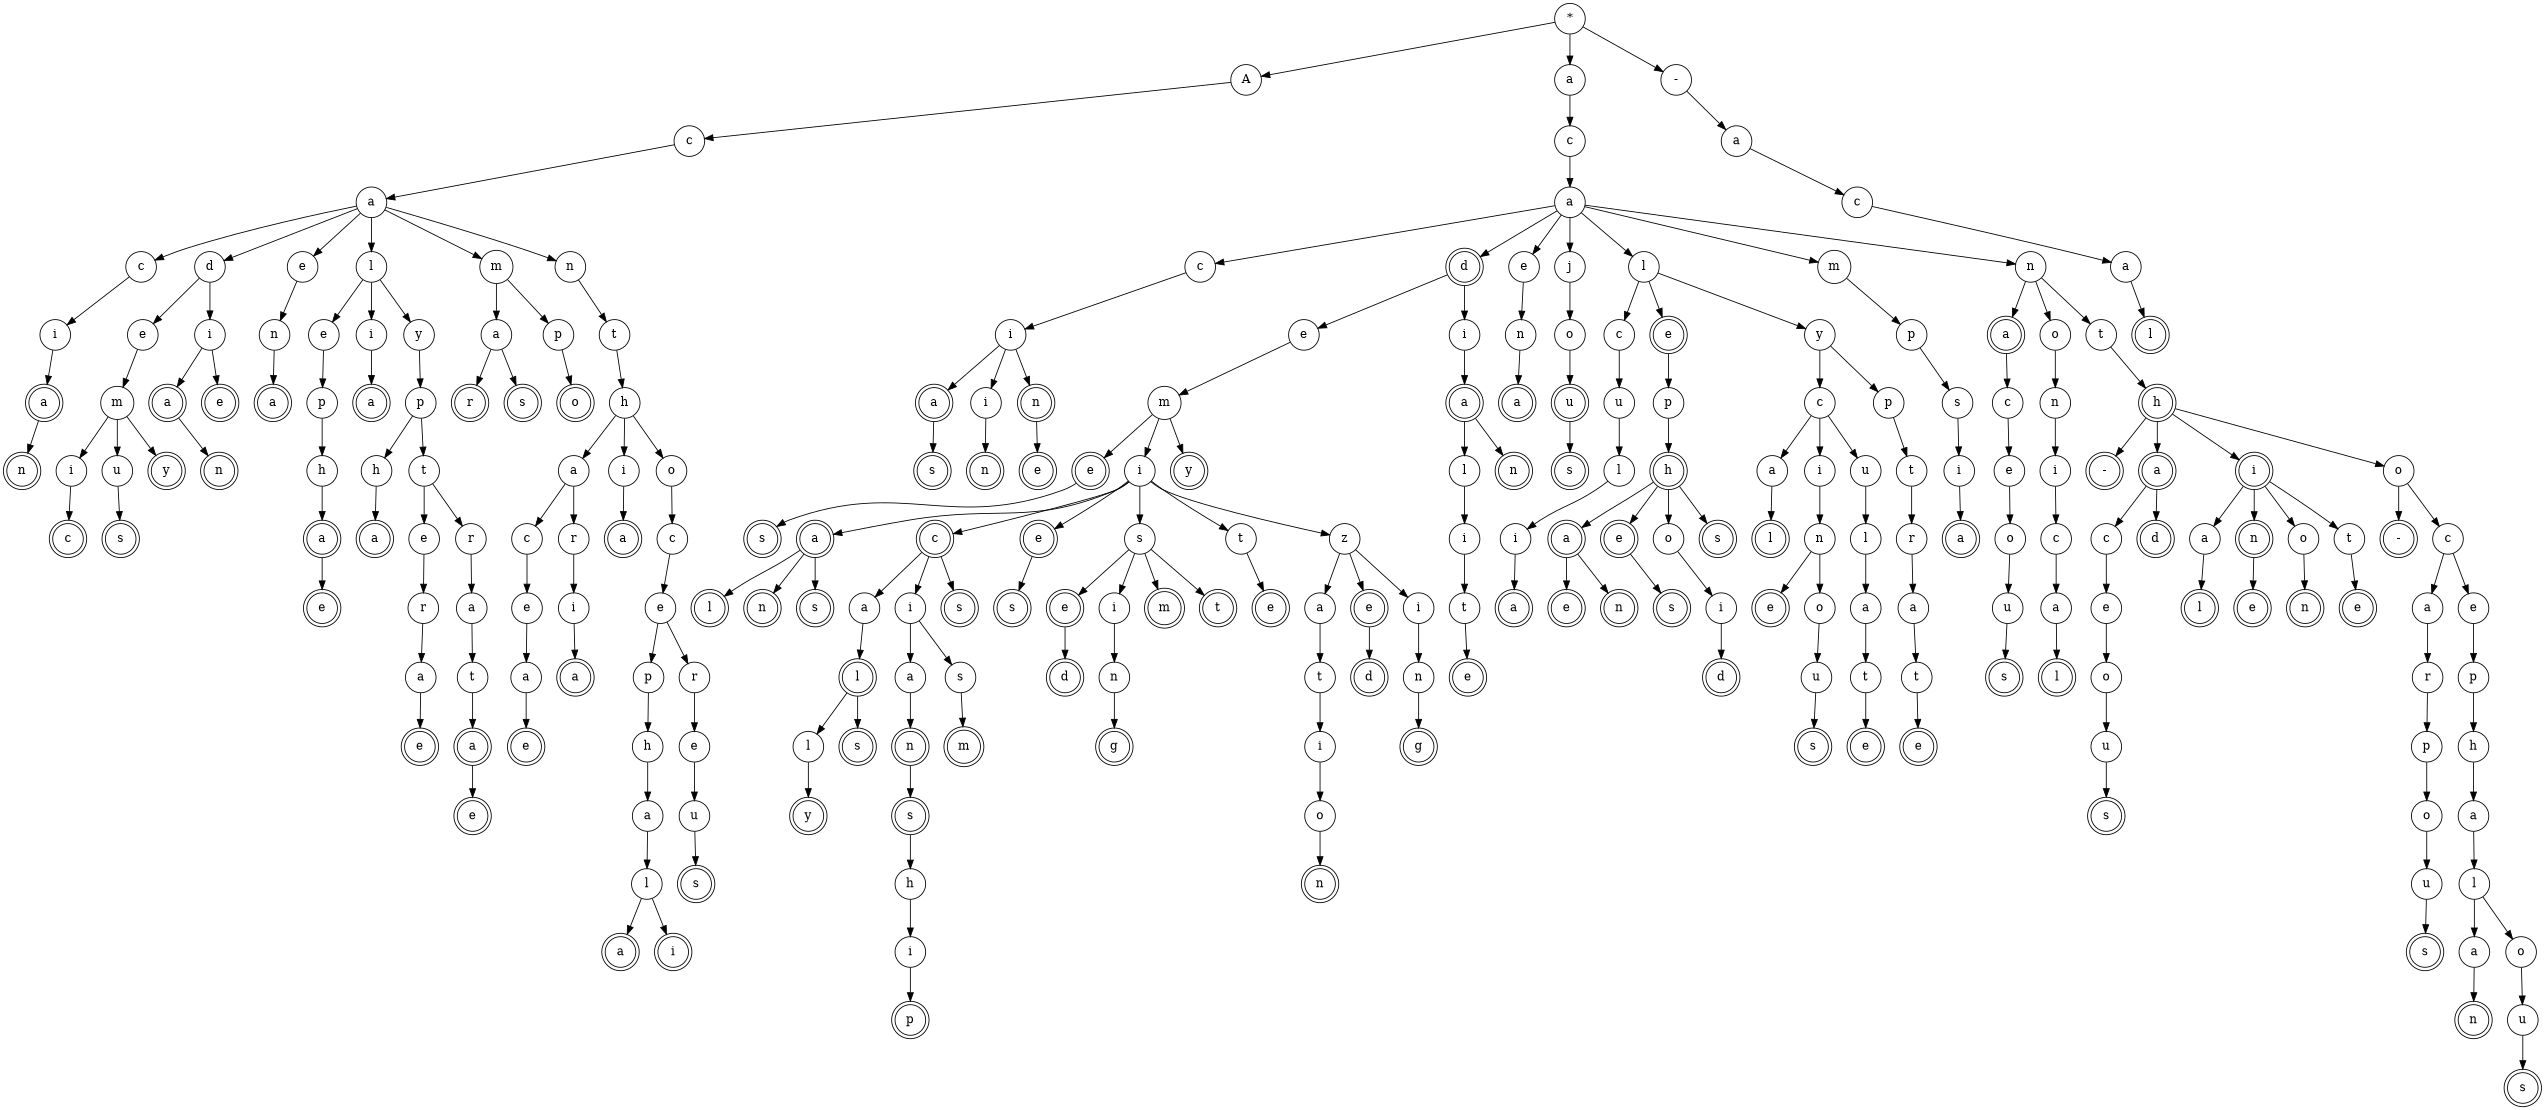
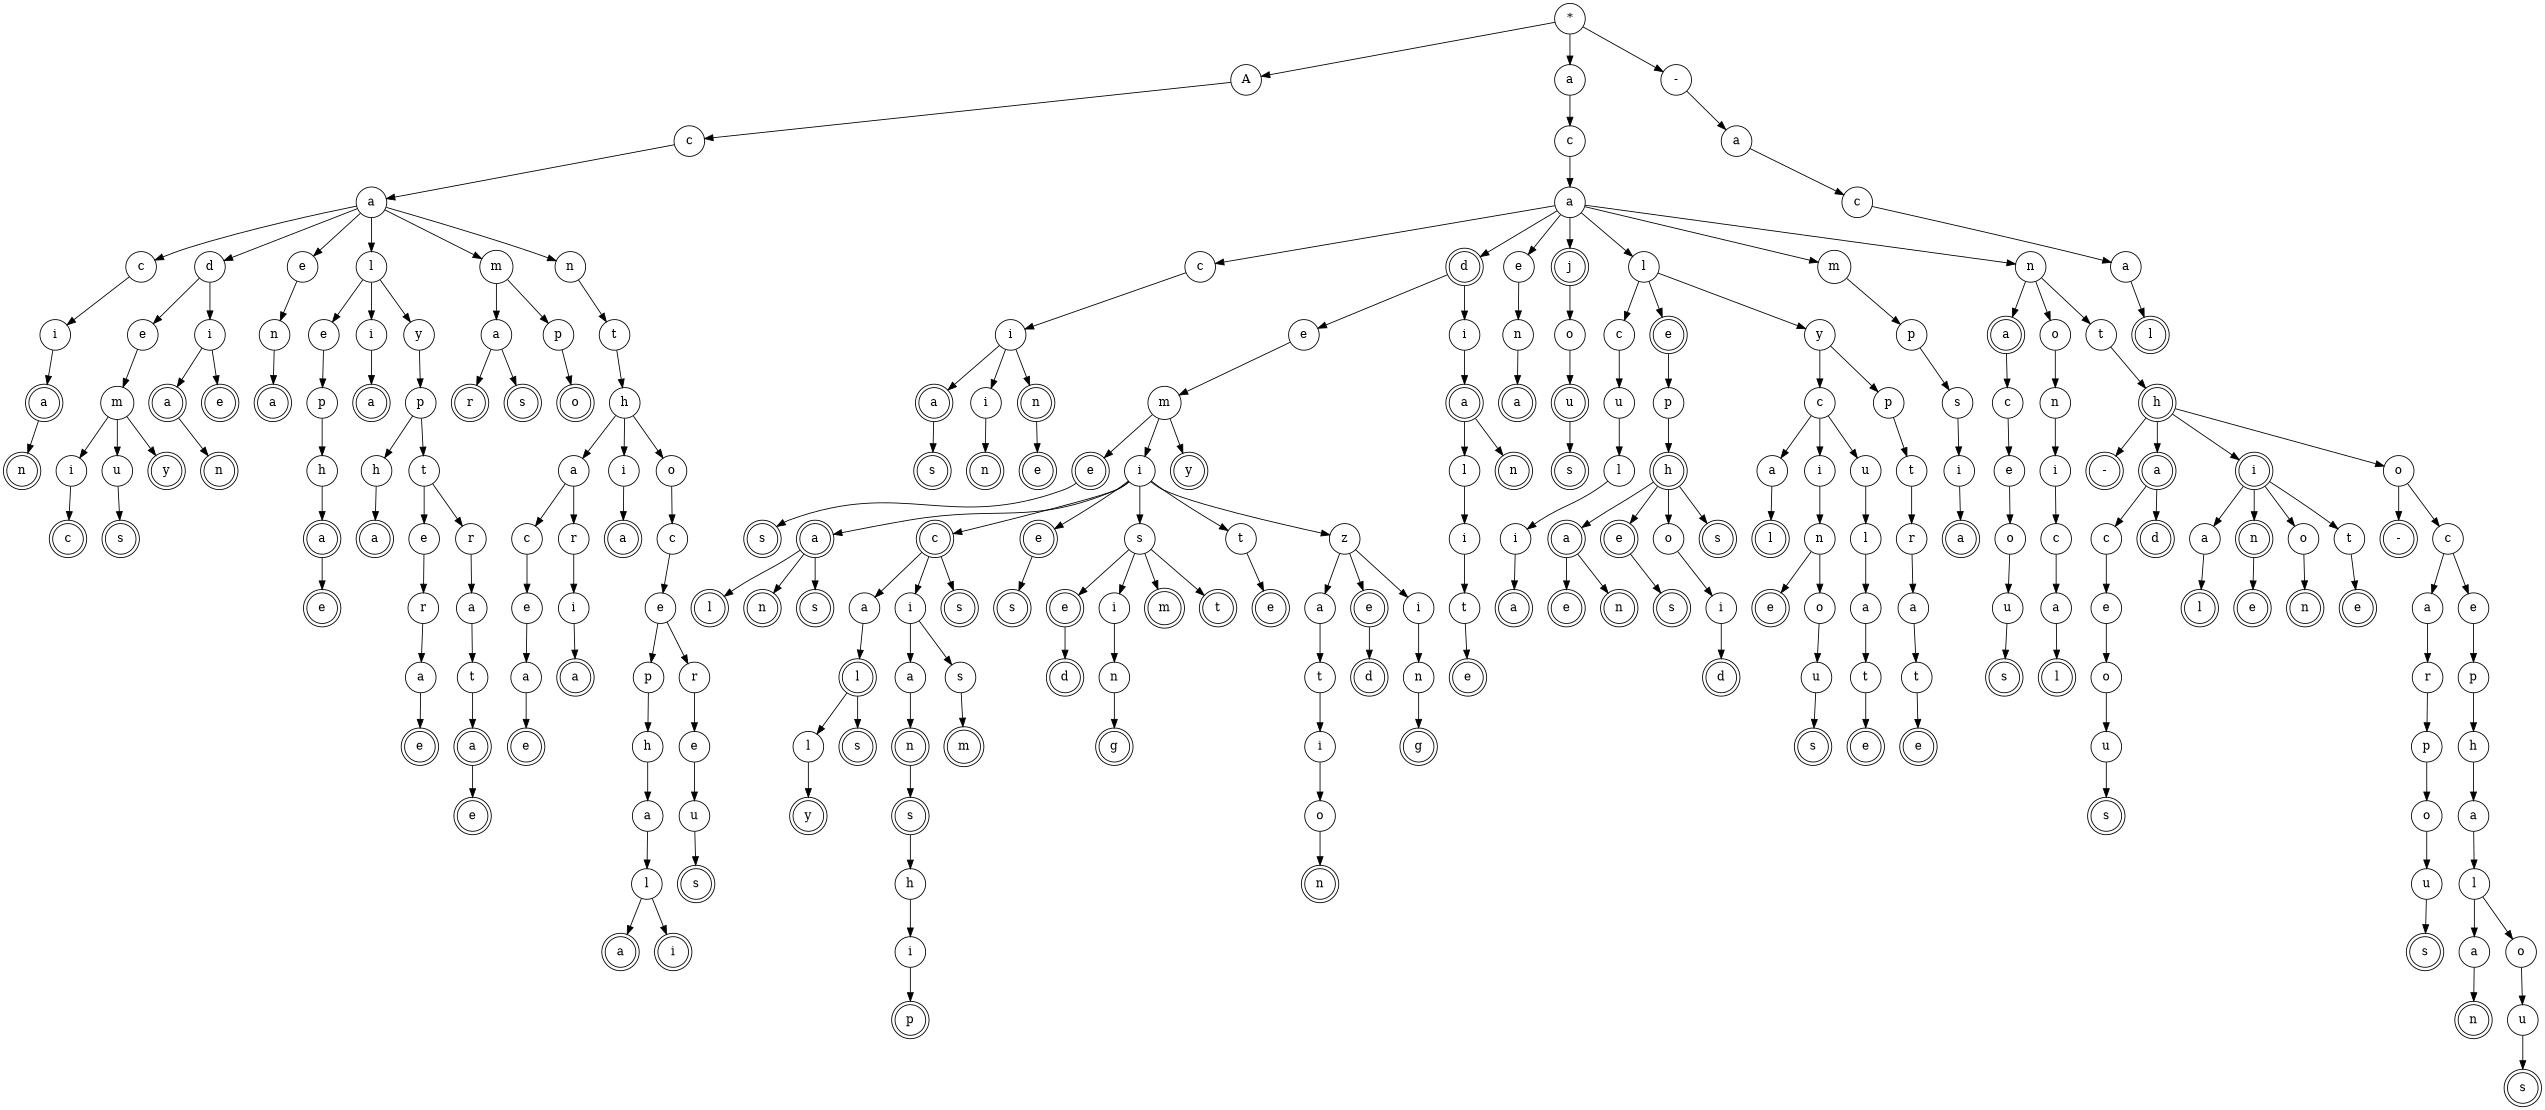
node "j": shape circle -> doublecircle
